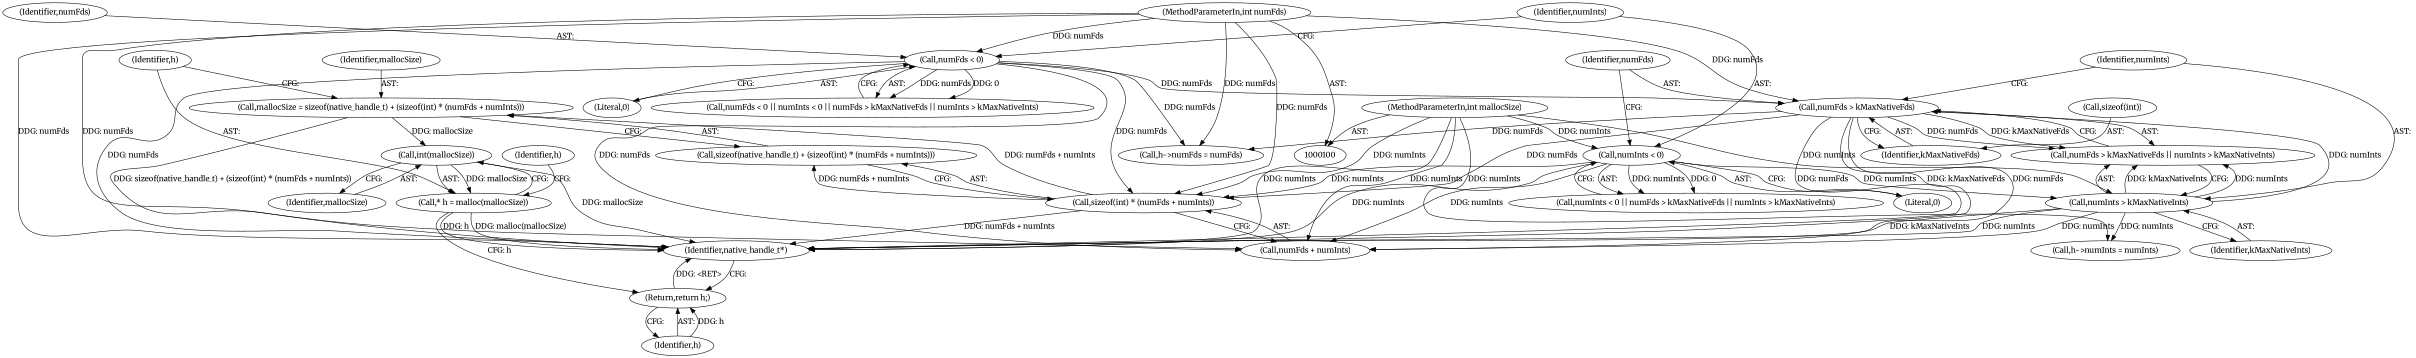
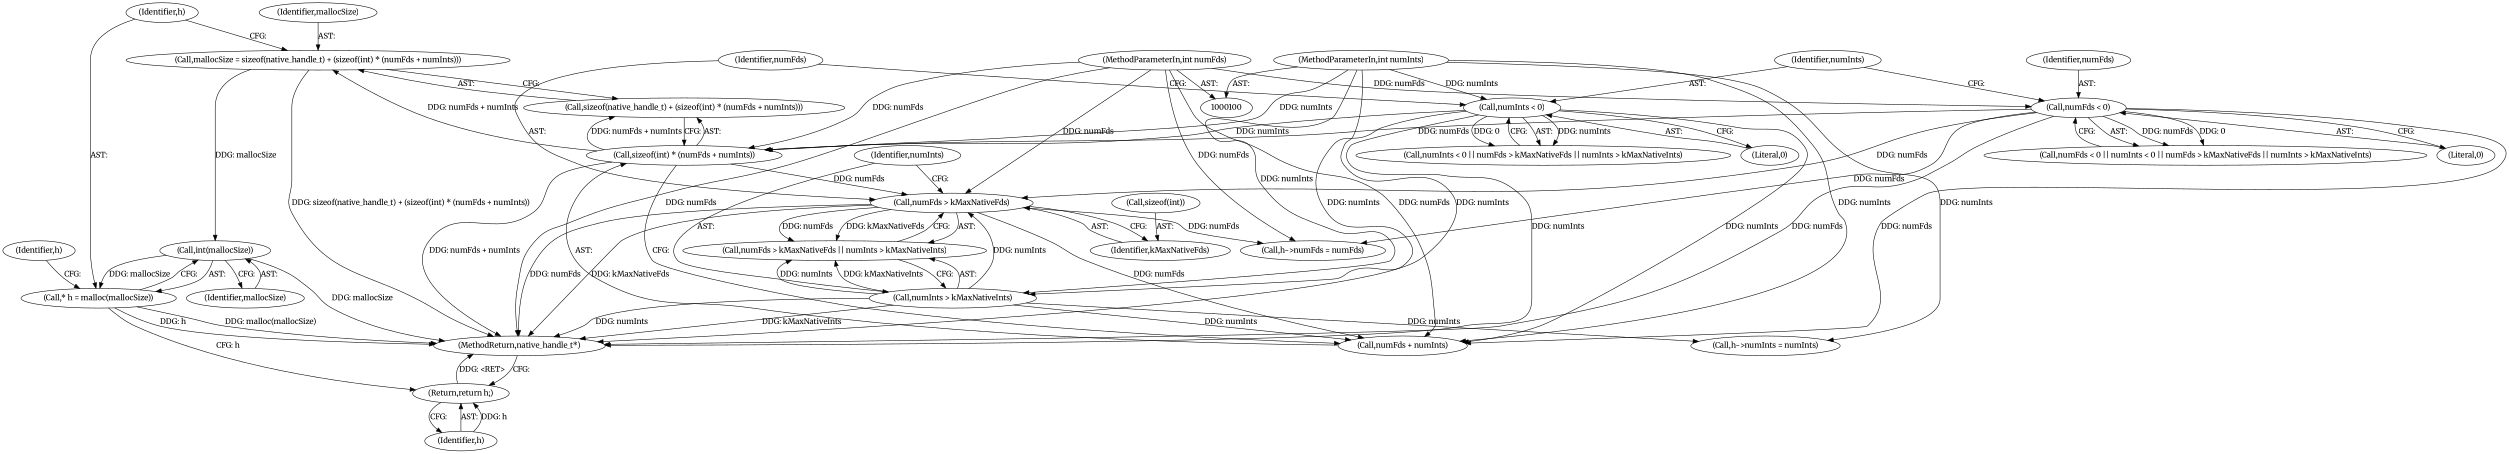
node "(MethodParameterIn,int mallocSize)": label "(MethodParameterIn,int mallocSize)" -> "(MethodParameterIn,int numInts)"
edge "(Call,numFds > kMaxNativeFds)" -> "(Call,sizeof(int) * (numFds + numInts))": reversed
node "(Identifier,native_handle_t*)": label "(Identifier,native_handle_t*)" -> "(MethodReturn,native_handle_t*)"
node "(Identifier,kMaxNativeInts)": removed
